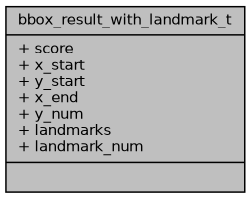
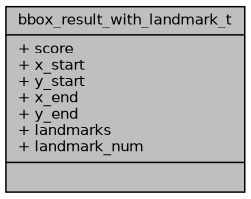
node "bbox_result_with_landmark_t": text "+ y_num" -> "+ y_end"
